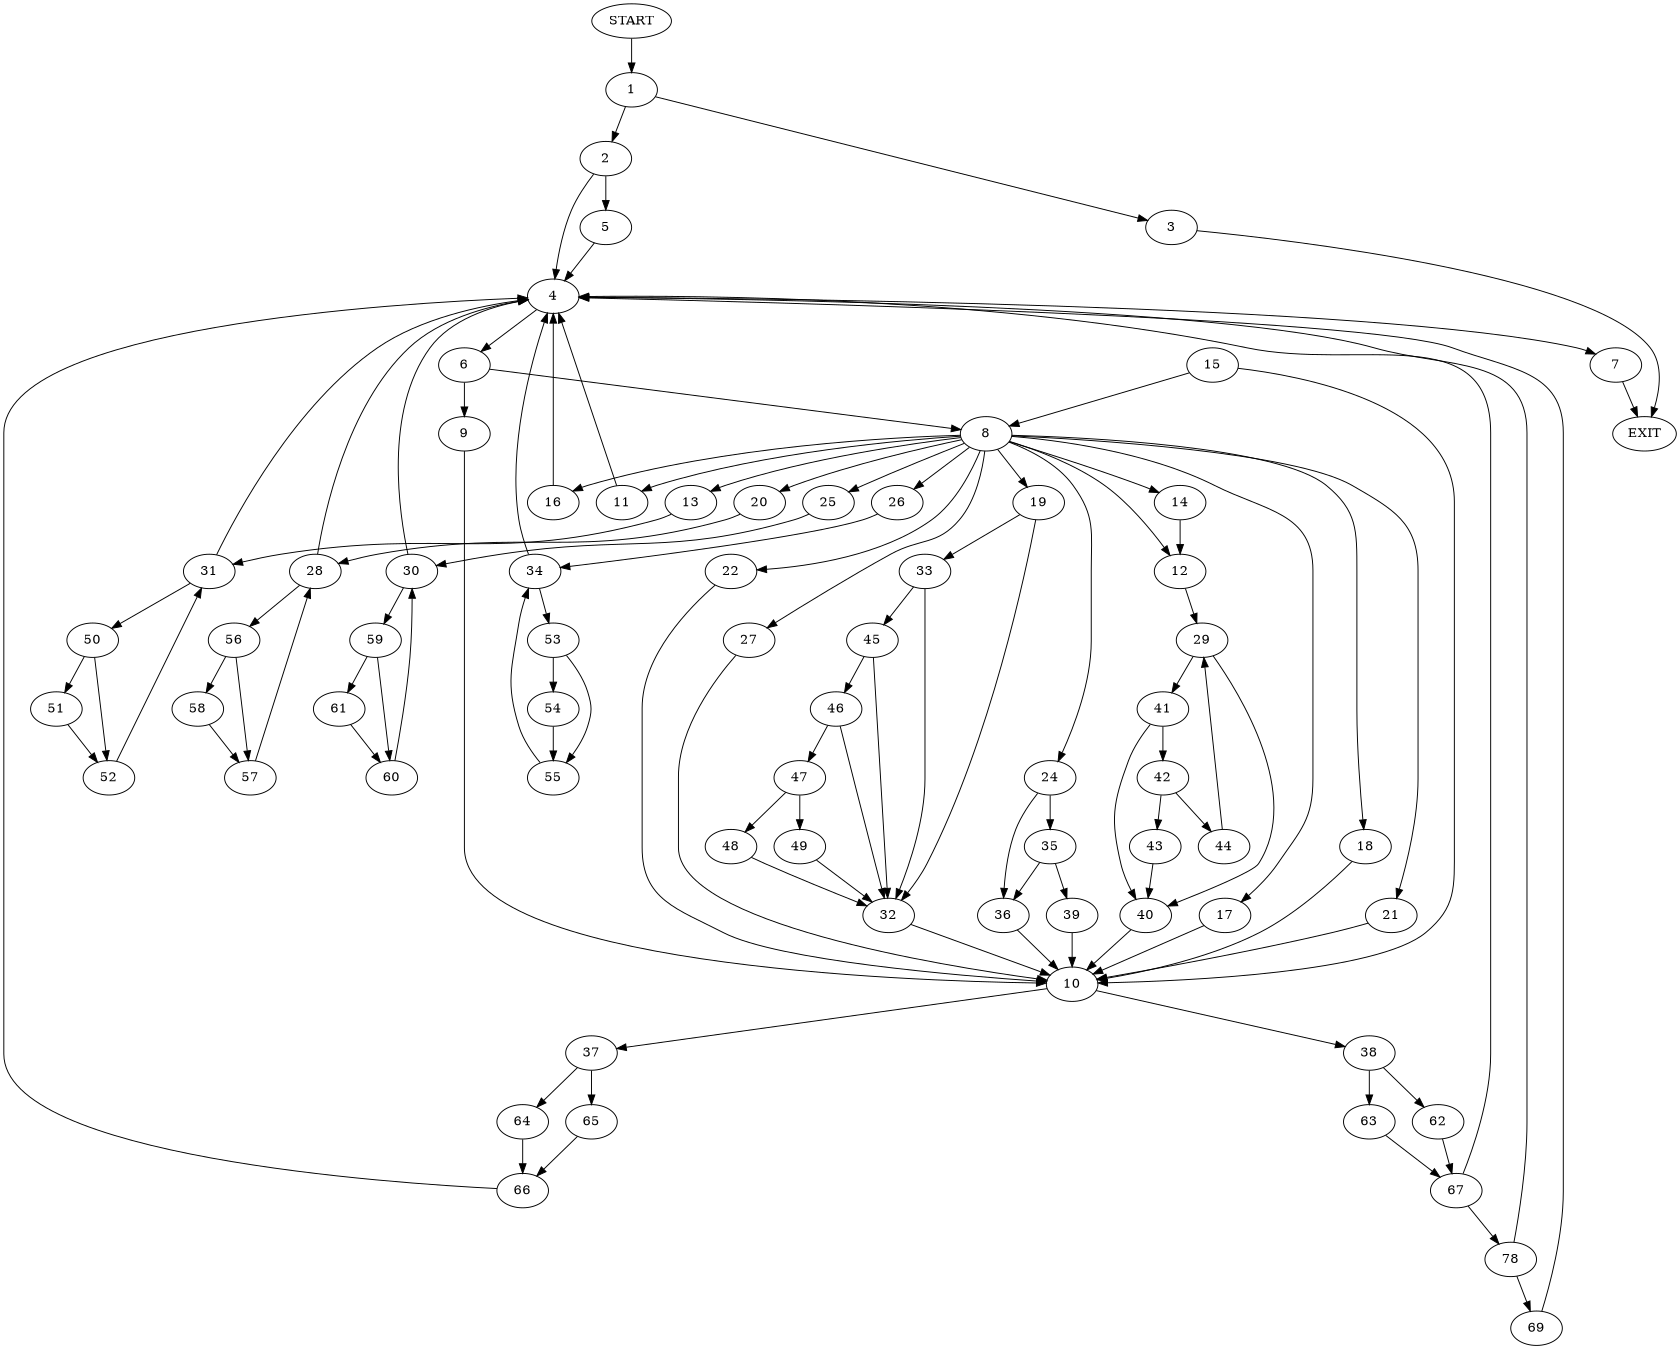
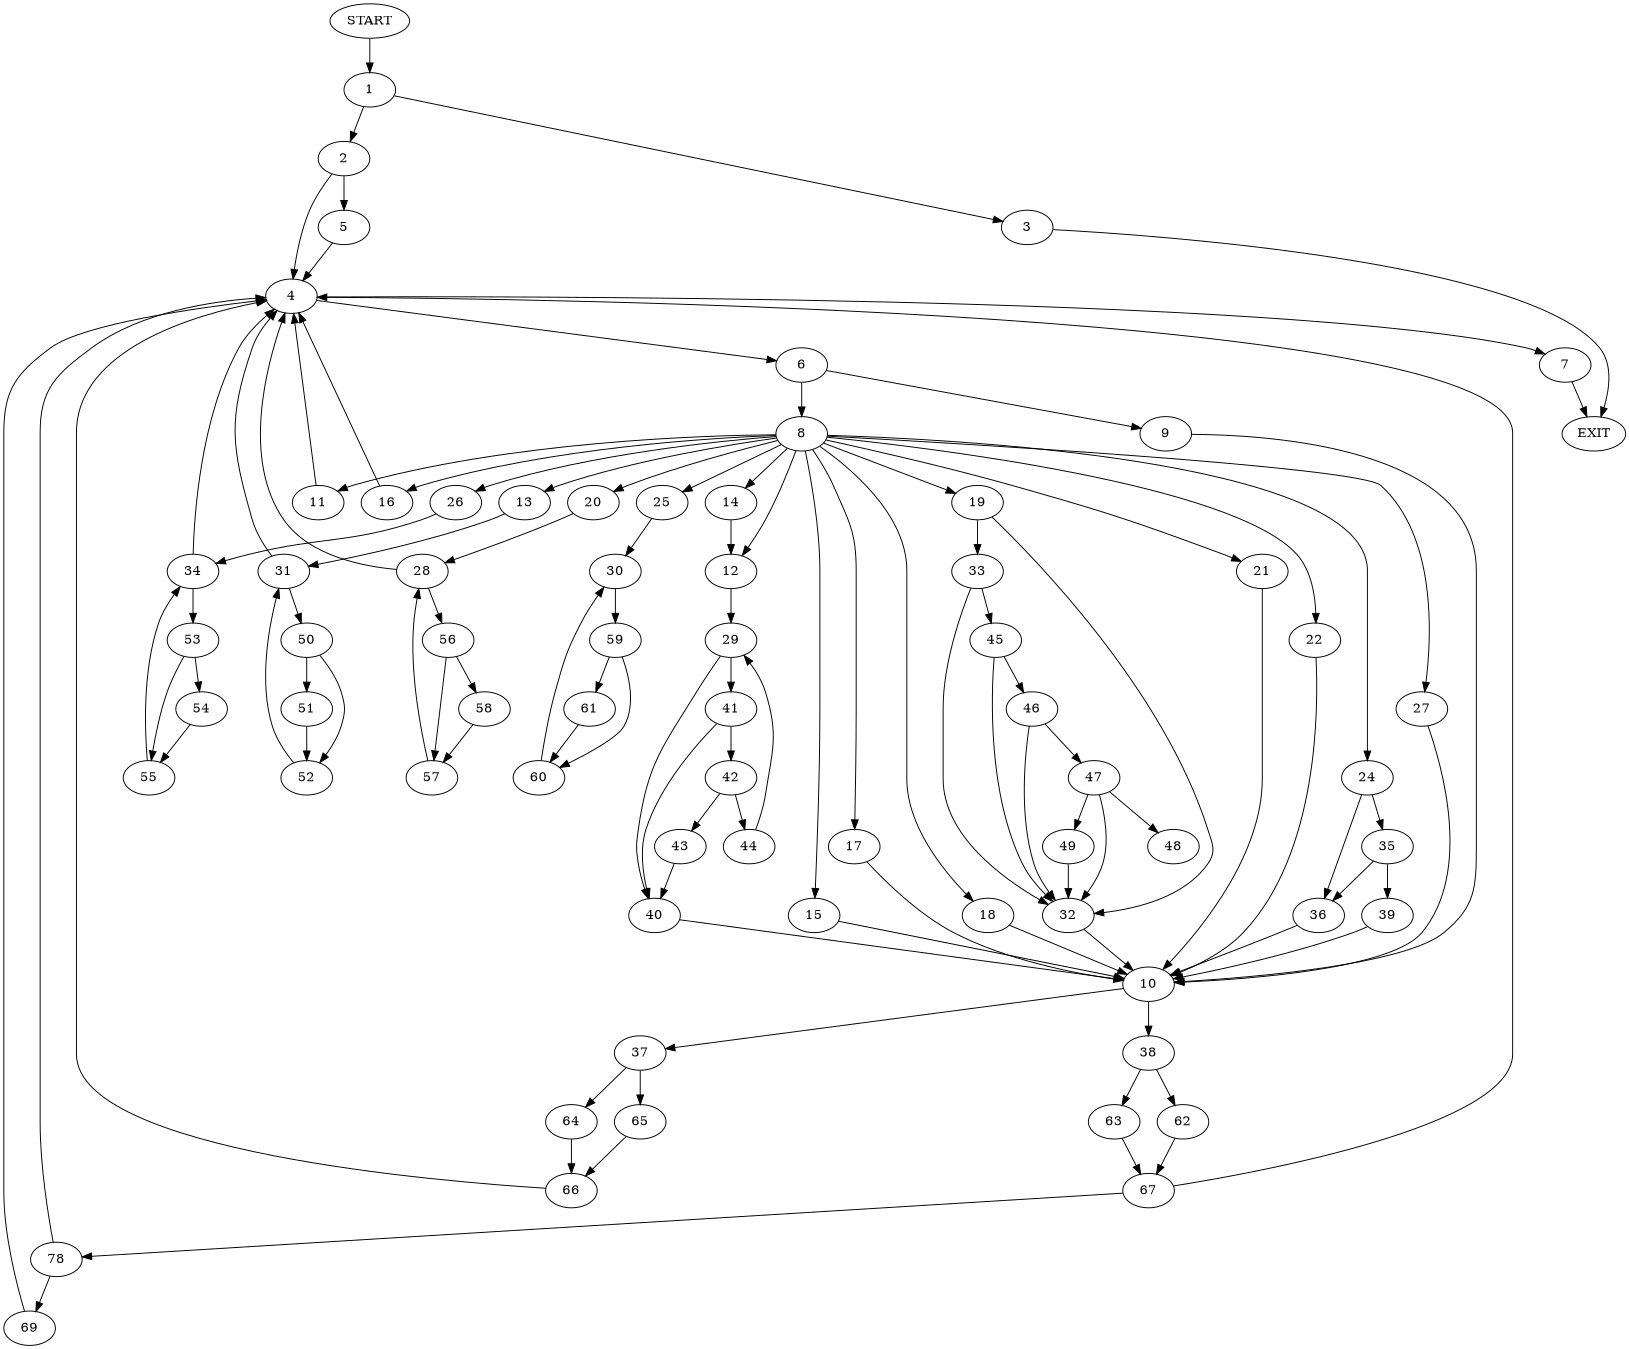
edge "30" -> "4": removed
edge "15" -> "8": reversed
edge "48" -> "32": now "47" -> "32"
